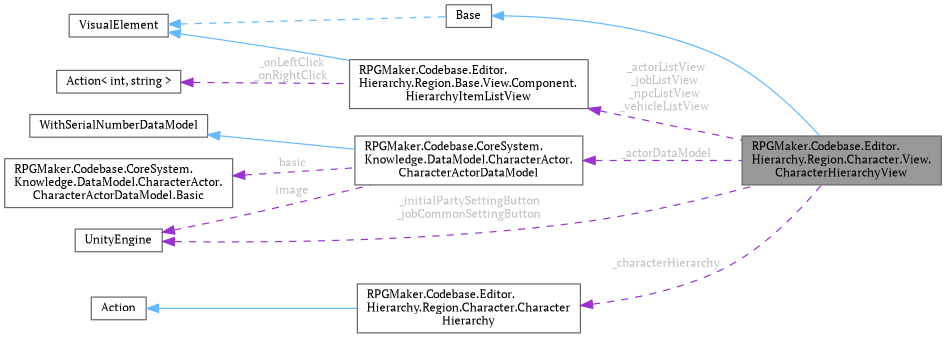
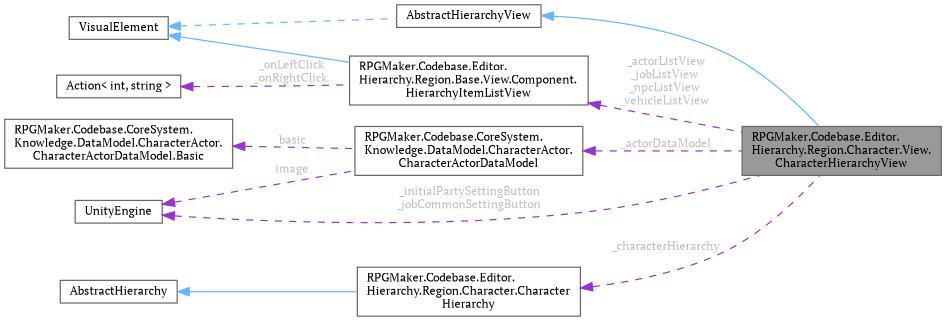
node "Base": label "Base" -> "AbstractHierarchyView"
node "WithSerialNumberDataModel": removed
node "Action": label "Action" -> "AbstractHierarchy"
